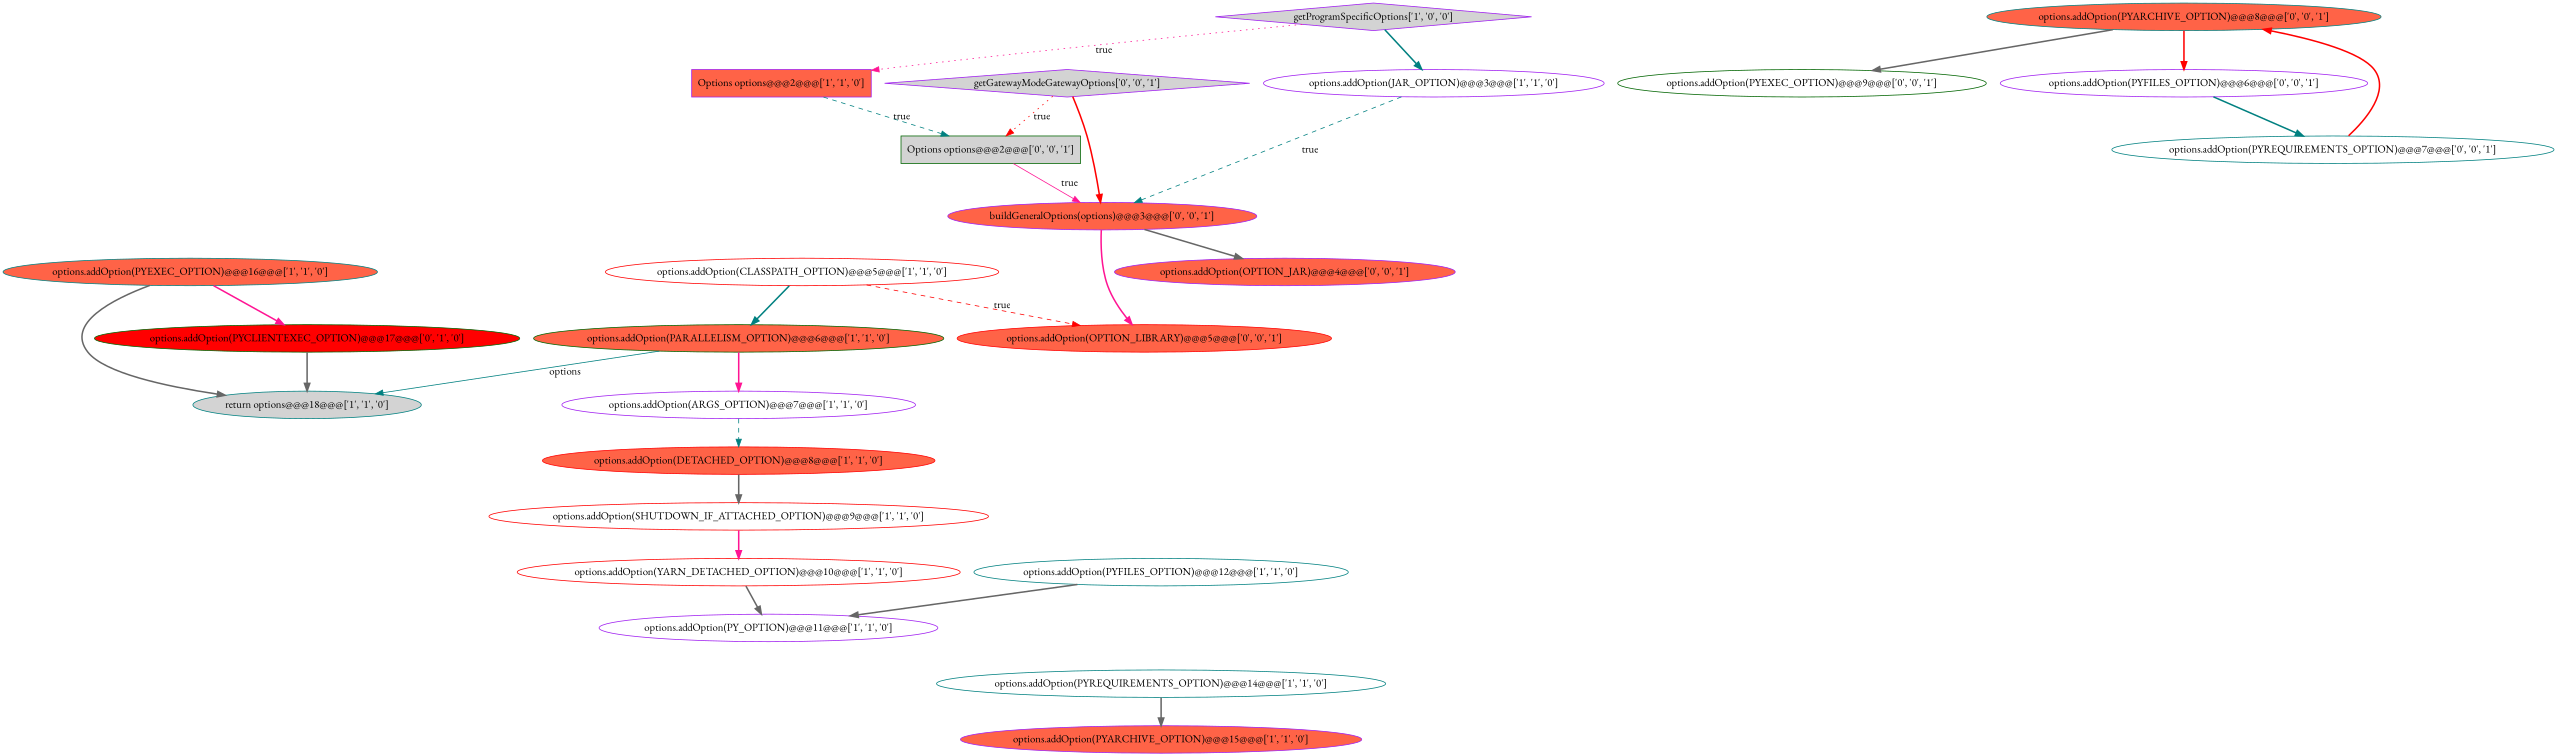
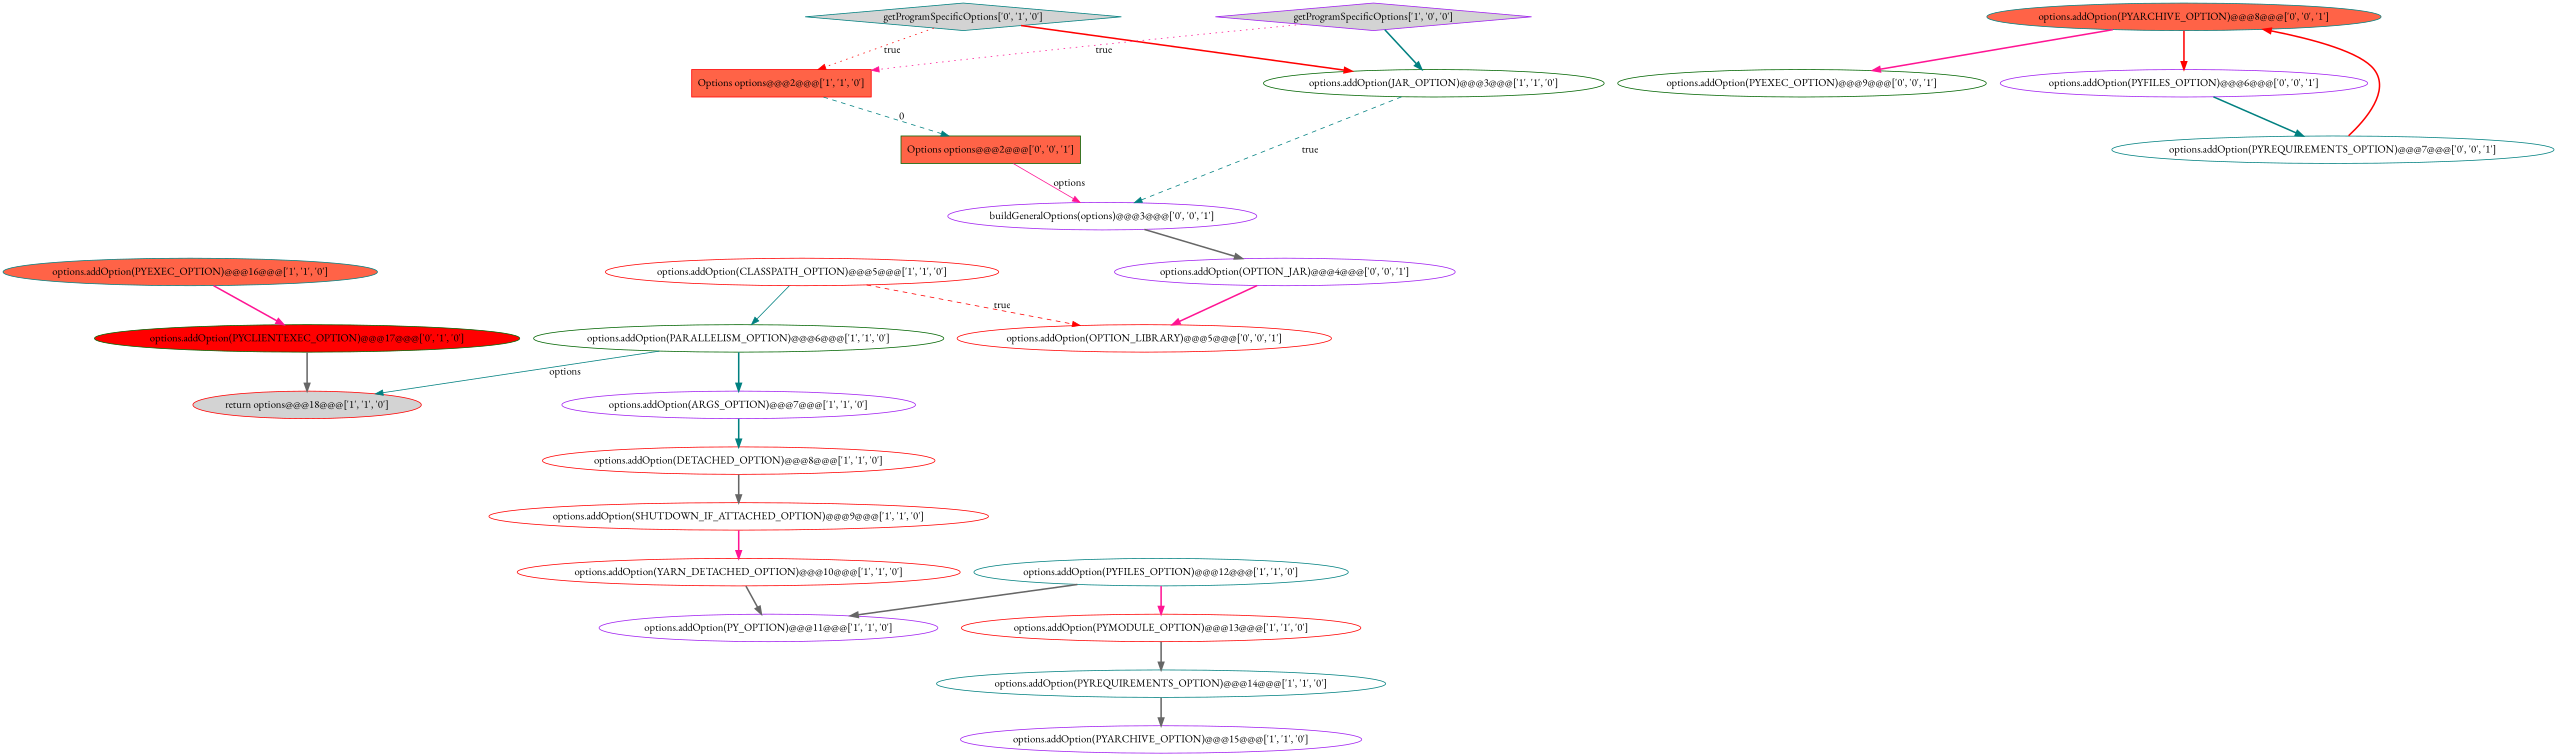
node "getProgramSpecificOptions['0', '1', '0']": added
edge "options.addOption(PYARCHIVE_OPTION)@@@8@@@['0', '0', '1']" -> "options.addOption(PYEXEC_OPTION)@@@9@@@['0', '0', '1']": color gray40 -> deeppink
node "Options options@@@2@@@['1', '1', '0']": color purple -> red
node "getGatewayModeGatewayOptions['0', '0', '1']": removed
node "options.addOption(JAR_OPTION)@@@3@@@['1', '1', '0']": color purple -> darkgreen
edge "Options options@@@2@@@['1', '1', '0']" -> "Options options@@@2@@@['0', '0', '1']": label "true" -> "0"
node "Options options@@@2@@@['0', '0', '1']": fillcolor lightgray -> tomato
edge "Options options@@@2@@@['0', '0', '1']" -> "buildGeneralOptions(options)@@@3@@@['0', '0', '1']": label "true" -> "options"
node "buildGeneralOptions(options)@@@3@@@['0', '0', '1']": fillcolor tomato -> white
node "options.addOption(OPTION_JAR)@@@4@@@['0', '0', '1']": fillcolor tomato -> white
edge "buildGeneralOptions(options)@@@3@@@['0', '0', '1']" -> "options.addOption(OPTION_LIBRARY)@@@5@@@['0', '0', '1']": now "options.addOption(OPTION_JAR)@@@4@@@['0', '0', '1']" -> "options.addOption(OPTION_LIBRARY)@@@5@@@['0', '0', '1']"
edge "options.addOption(CLASSPATH_OPTION)@@@5@@@['1', '1', '0']" -> "options.addOption(PARALLELISM_OPTION)@@@6@@@['1', '1', '0']": style bold -> solid
node "options.addOption(PARALLELISM_OPTION)@@@6@@@['1', '1', '0']": fillcolor tomato -> white
node "options.addOption(OPTION_LIBRARY)@@@5@@@['0', '0', '1']": fillcolor tomato -> white
edge "options.addOption(PYEXEC_OPTION)@@@16@@@['1', '1', '0']" -> "return options@@@18@@@['1', '1', '0']": removed
edge "options.addOption(PARALLELISM_OPTION)@@@6@@@['1', '1', '0']" -> "options.addOption(ARGS_OPTION)@@@7@@@['1', '1', '0']": color deeppink -> teal
node "return options@@@18@@@['1', '1', '0']": color teal -> red
edge "options.addOption(ARGS_OPTION)@@@7@@@['1', '1', '0']" -> "options.addOption(DETACHED_OPTION)@@@8@@@['1', '1', '0']": style dashed -> bold
node "options.addOption(DETACHED_OPTION)@@@8@@@['1', '1', '0']": fillcolor tomato -> white
node "options.addOption(PYMODULE_OPTION)@@@13@@@['1', '1', '0']": added
node "options.addOption(PYARCHIVE_OPTION)@@@15@@@['1', '1', '0']": fillcolor tomato -> white
